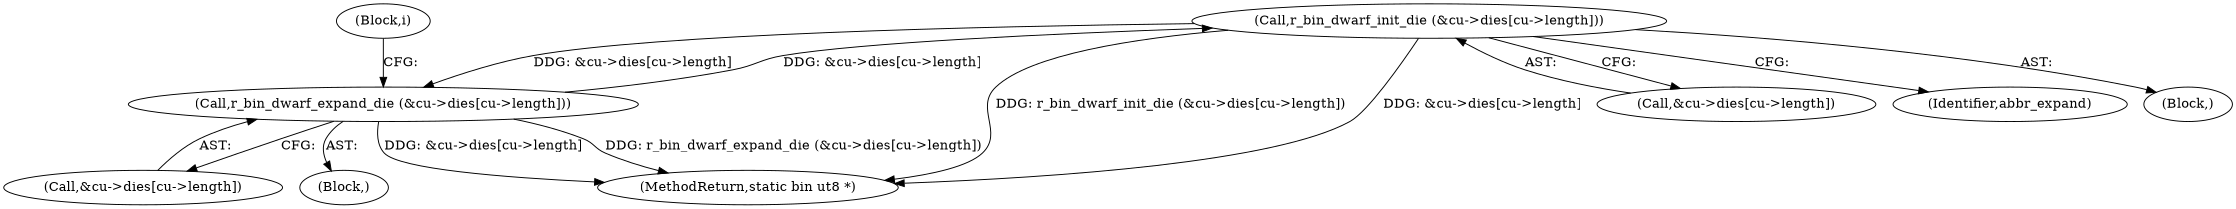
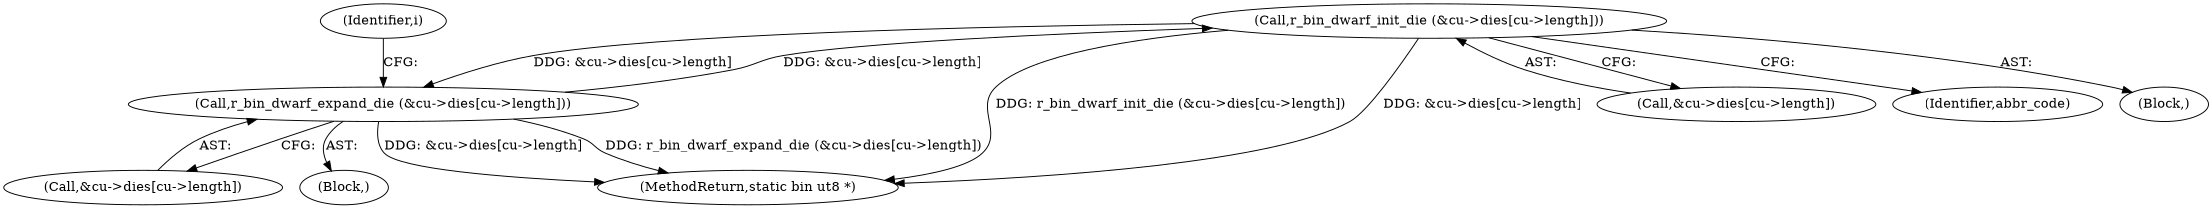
node "(Block,i)": label "(Block,i)" -> "(Identifier,i)"
node "(Identifier,abbr_expand)": label "(Identifier,abbr_expand)" -> "(Identifier,abbr_code)"
